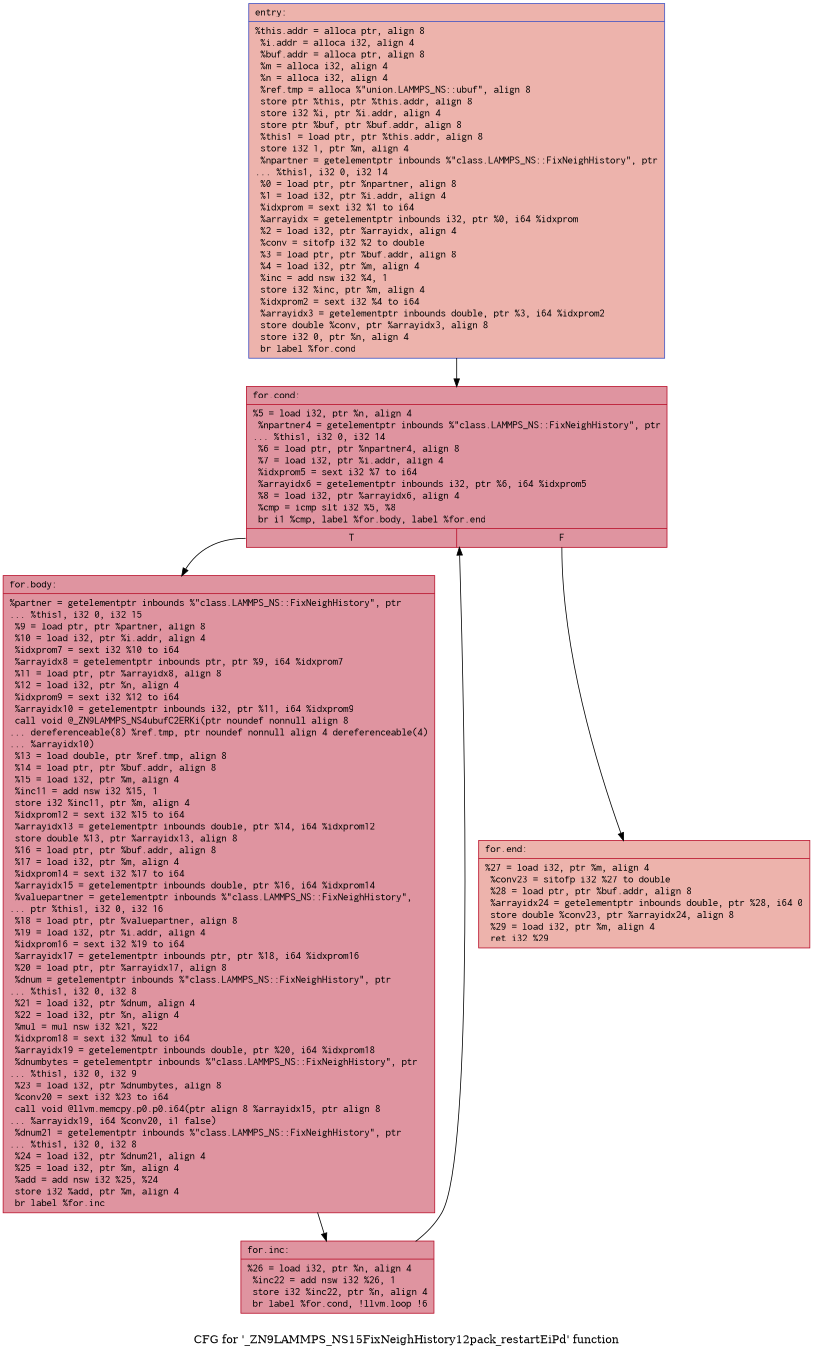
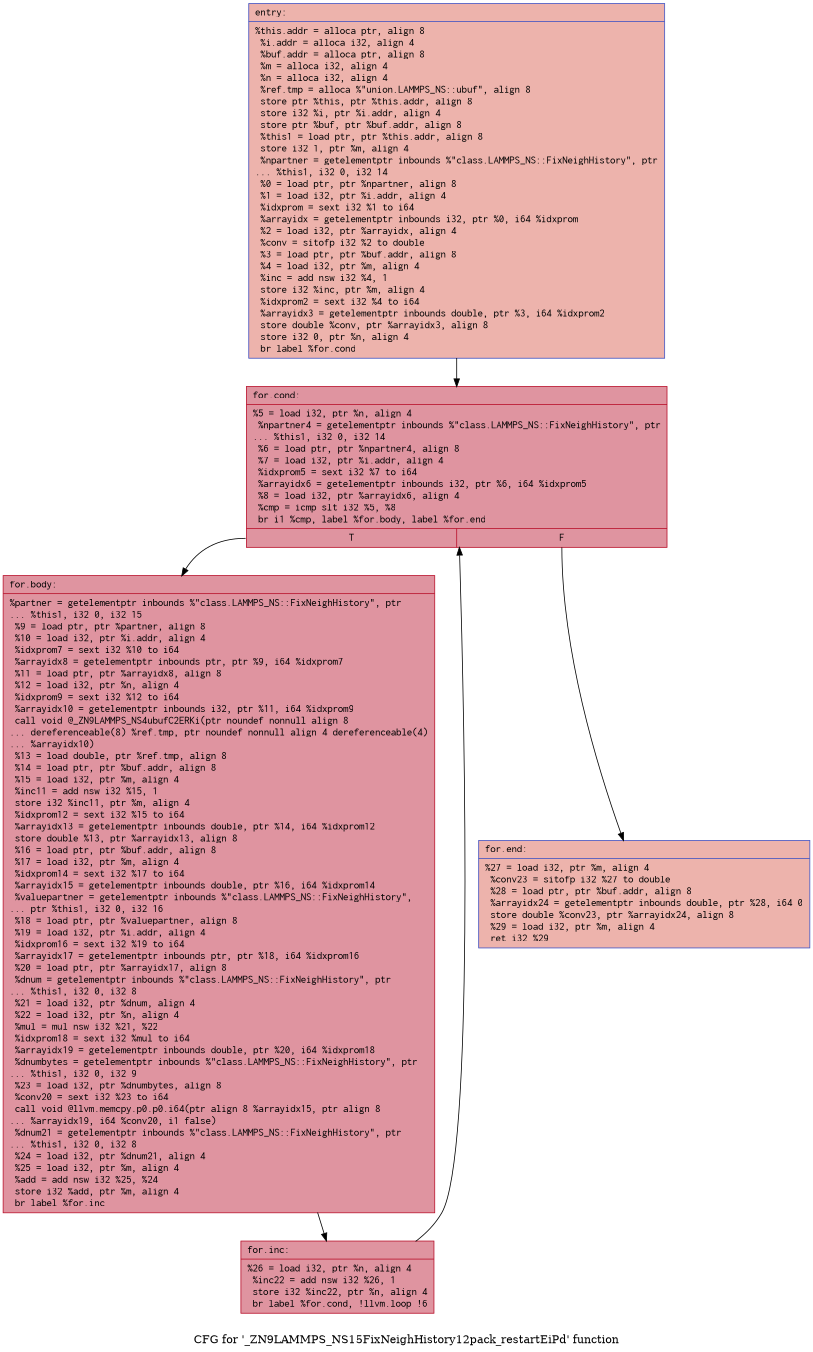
node "for.end:": color #b70d28ff -> #3d50c3ff
